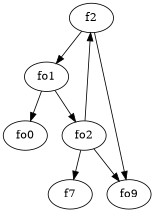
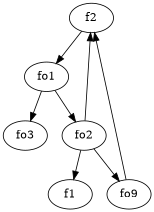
edge "f2" -> "fo9": reversed
node "fo0": label "fo0" -> "fo3"
node "f7": label "f7" -> "f1"
